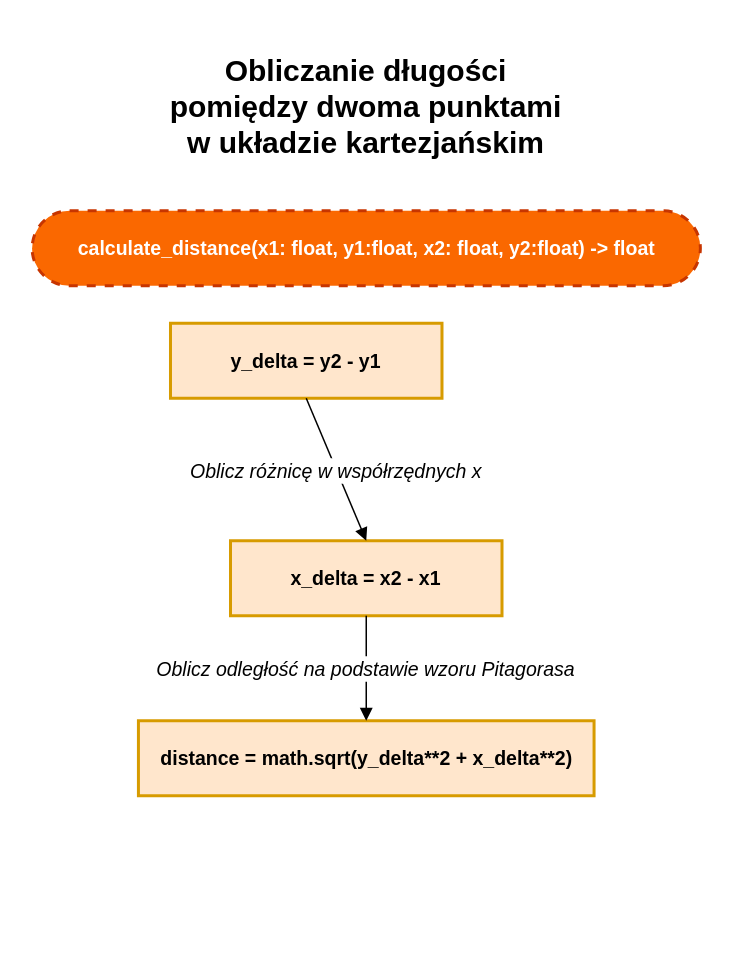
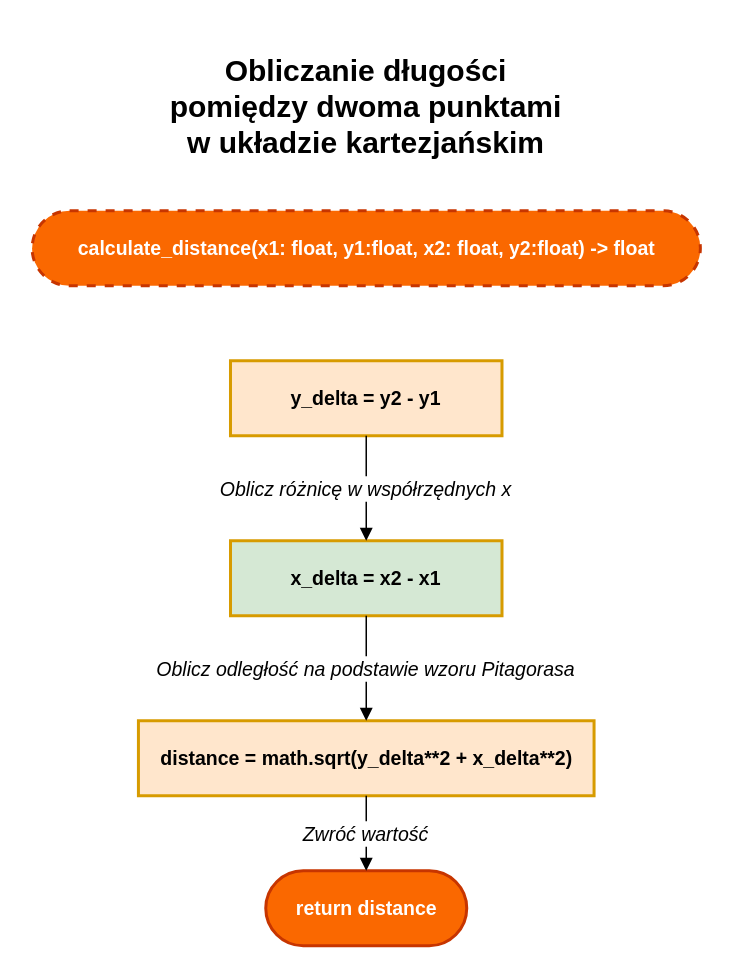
node "y_delta = y2 - y1": moved (306, 361) -> (366, 398)
node "x_delta = x2 - x1": fillcolor #ffe6cc -> #d5e8d4
edge "distance = math.sqrt(y_delta**2 + x_delta**2)" -> "return distance": added, label "Zwróć wartość"
node "return distance": added
